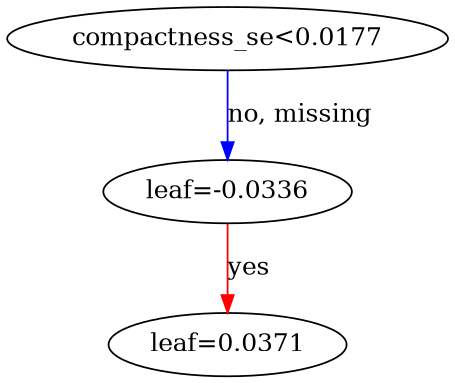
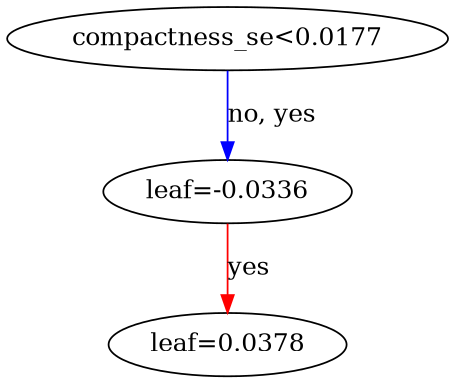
edge "compactness_se<0.0177" -> "leaf=-0.0336": label "no, missing" -> "no, yes"
node "leaf=0.0371": label "leaf=0.0371" -> "leaf=0.0378"
